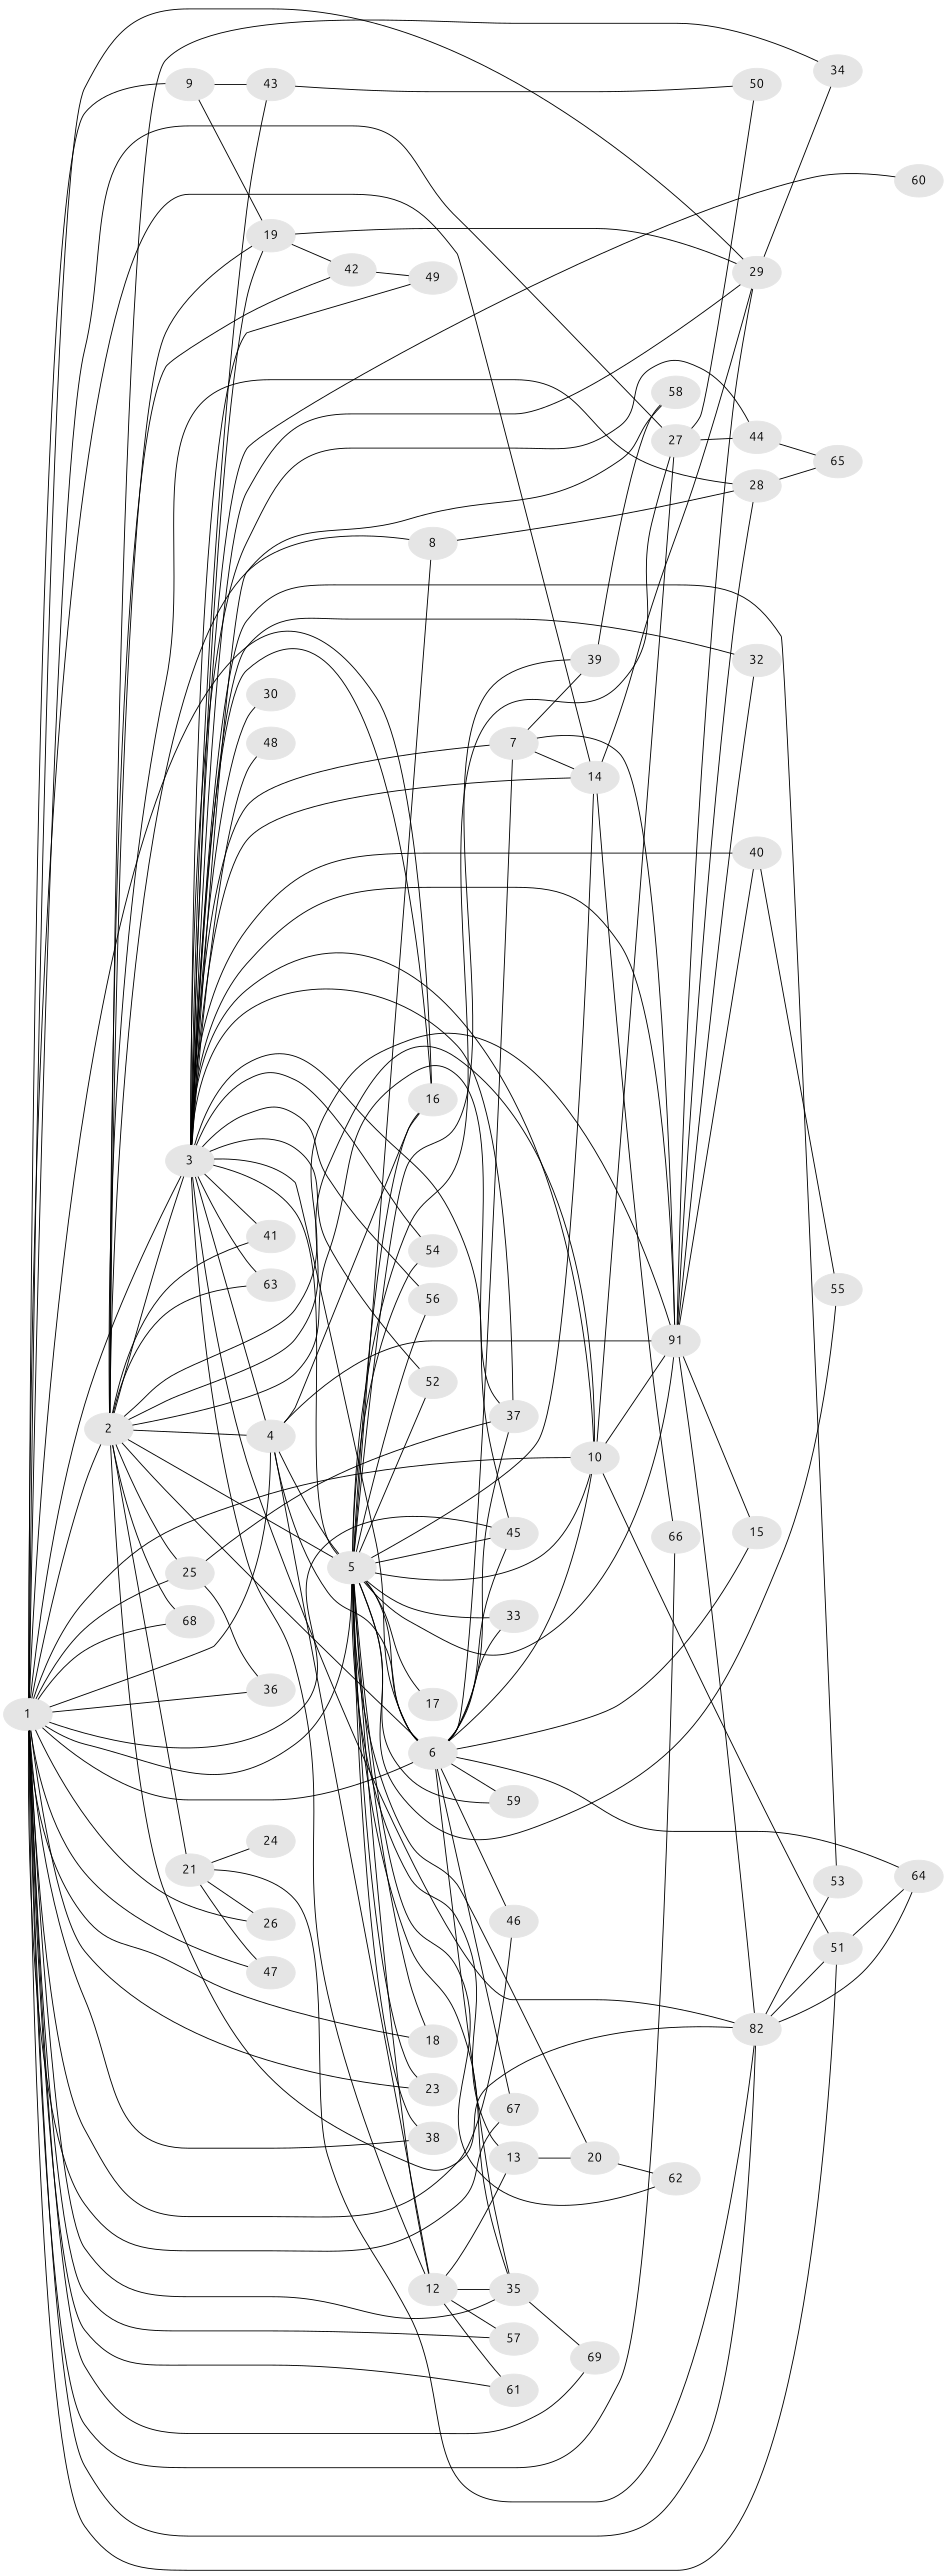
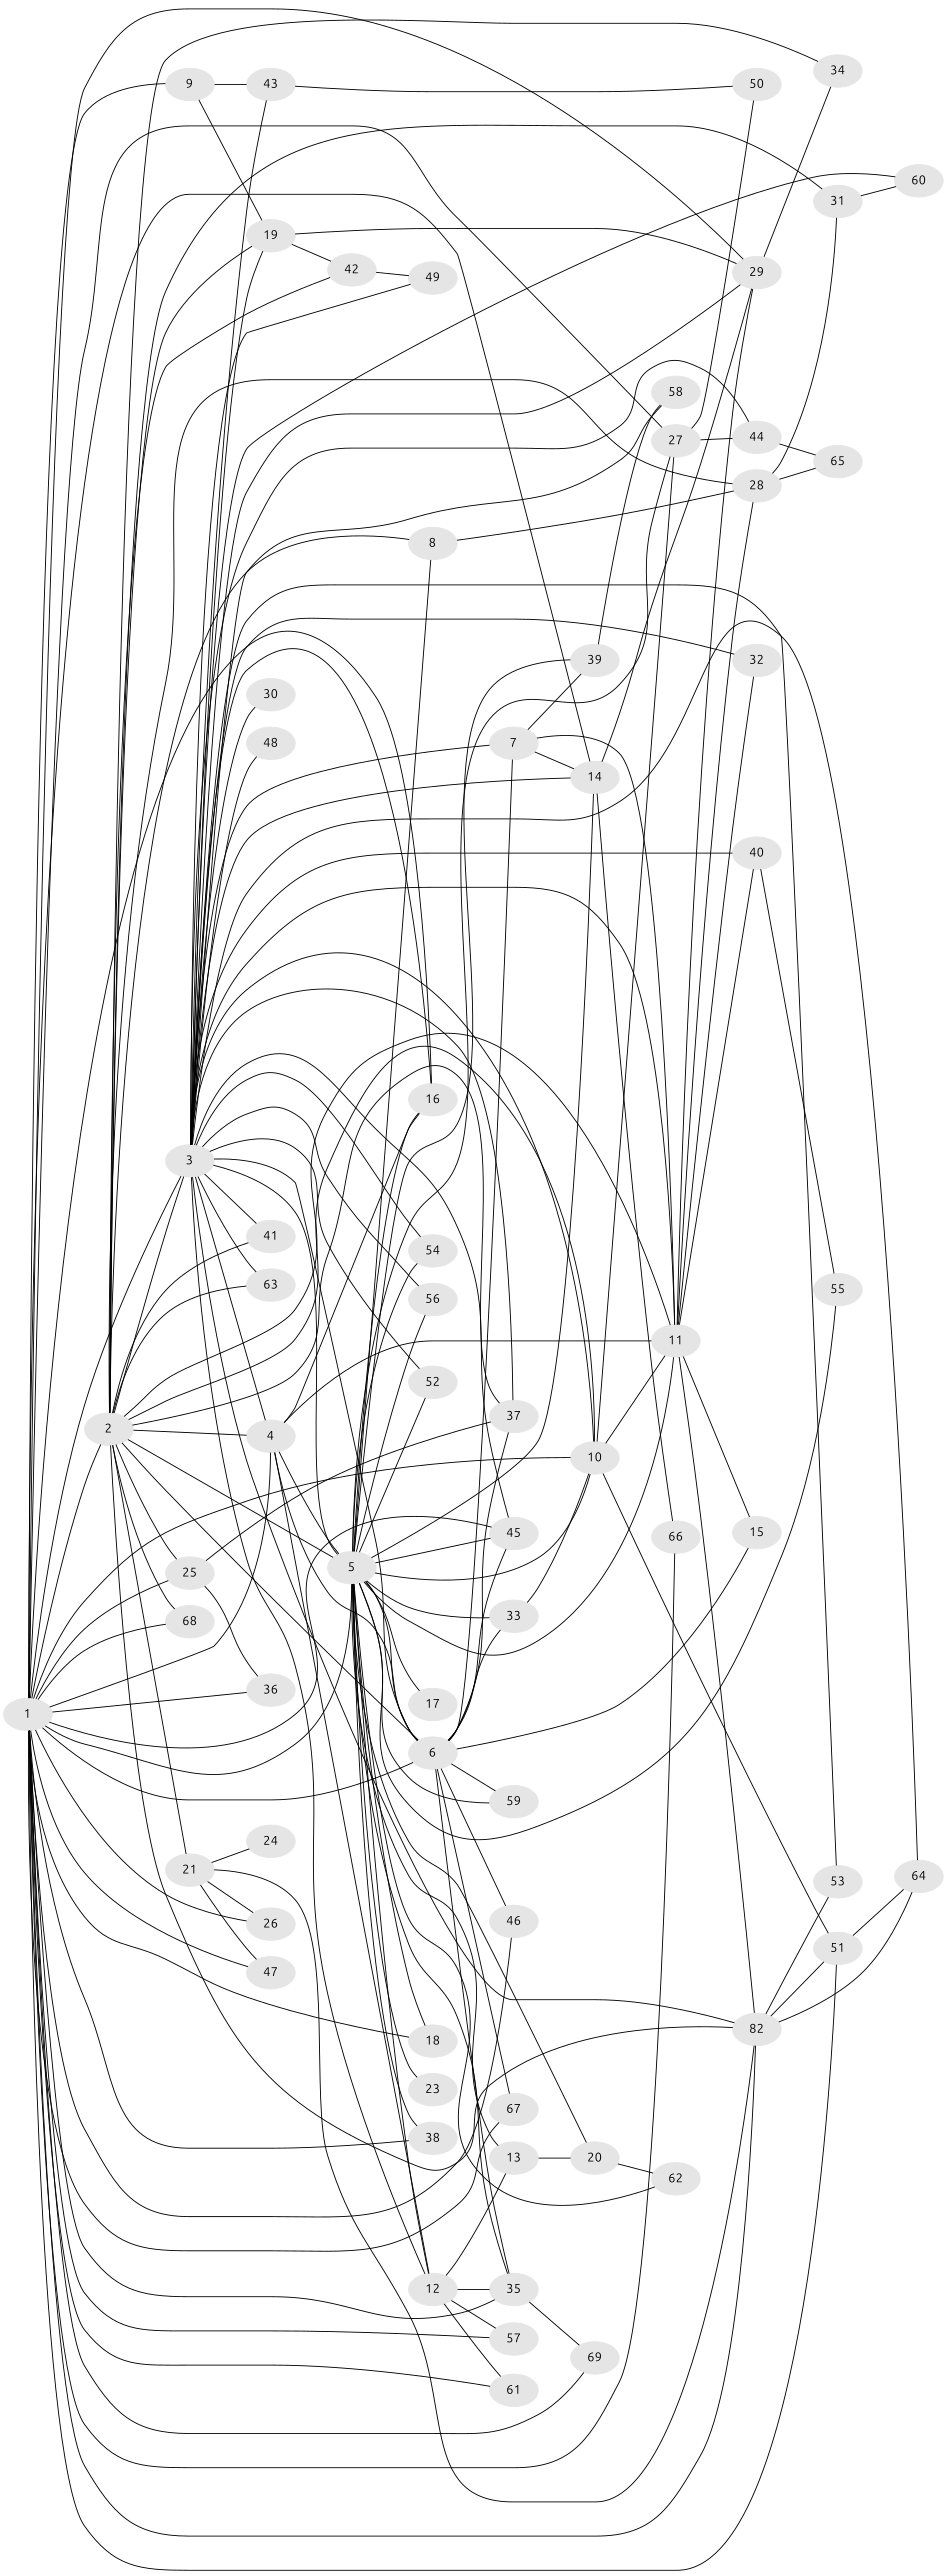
node "31": added
node "91": label "91" -> "11"
edge "10" -- "6": now "10" -- "33"
edge "6" -- "64": now "3" -- "64"
edge "1" -- "23": removed
